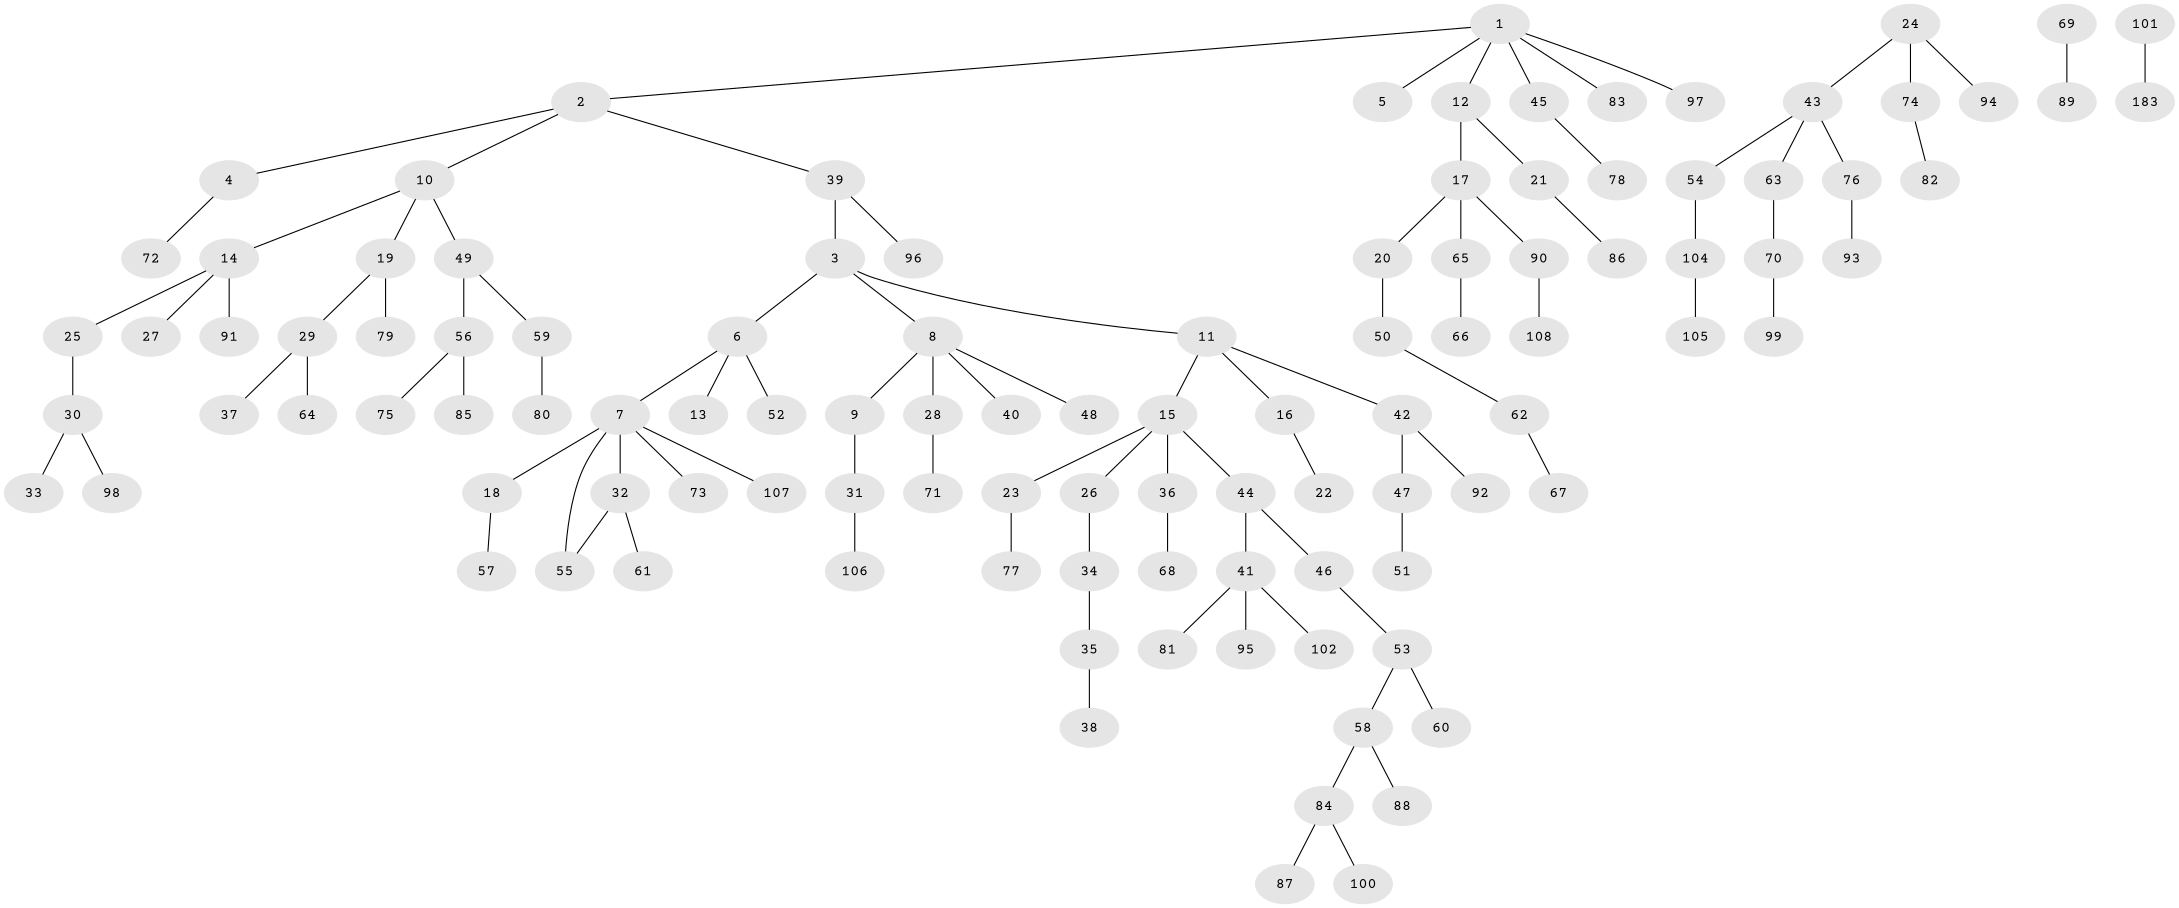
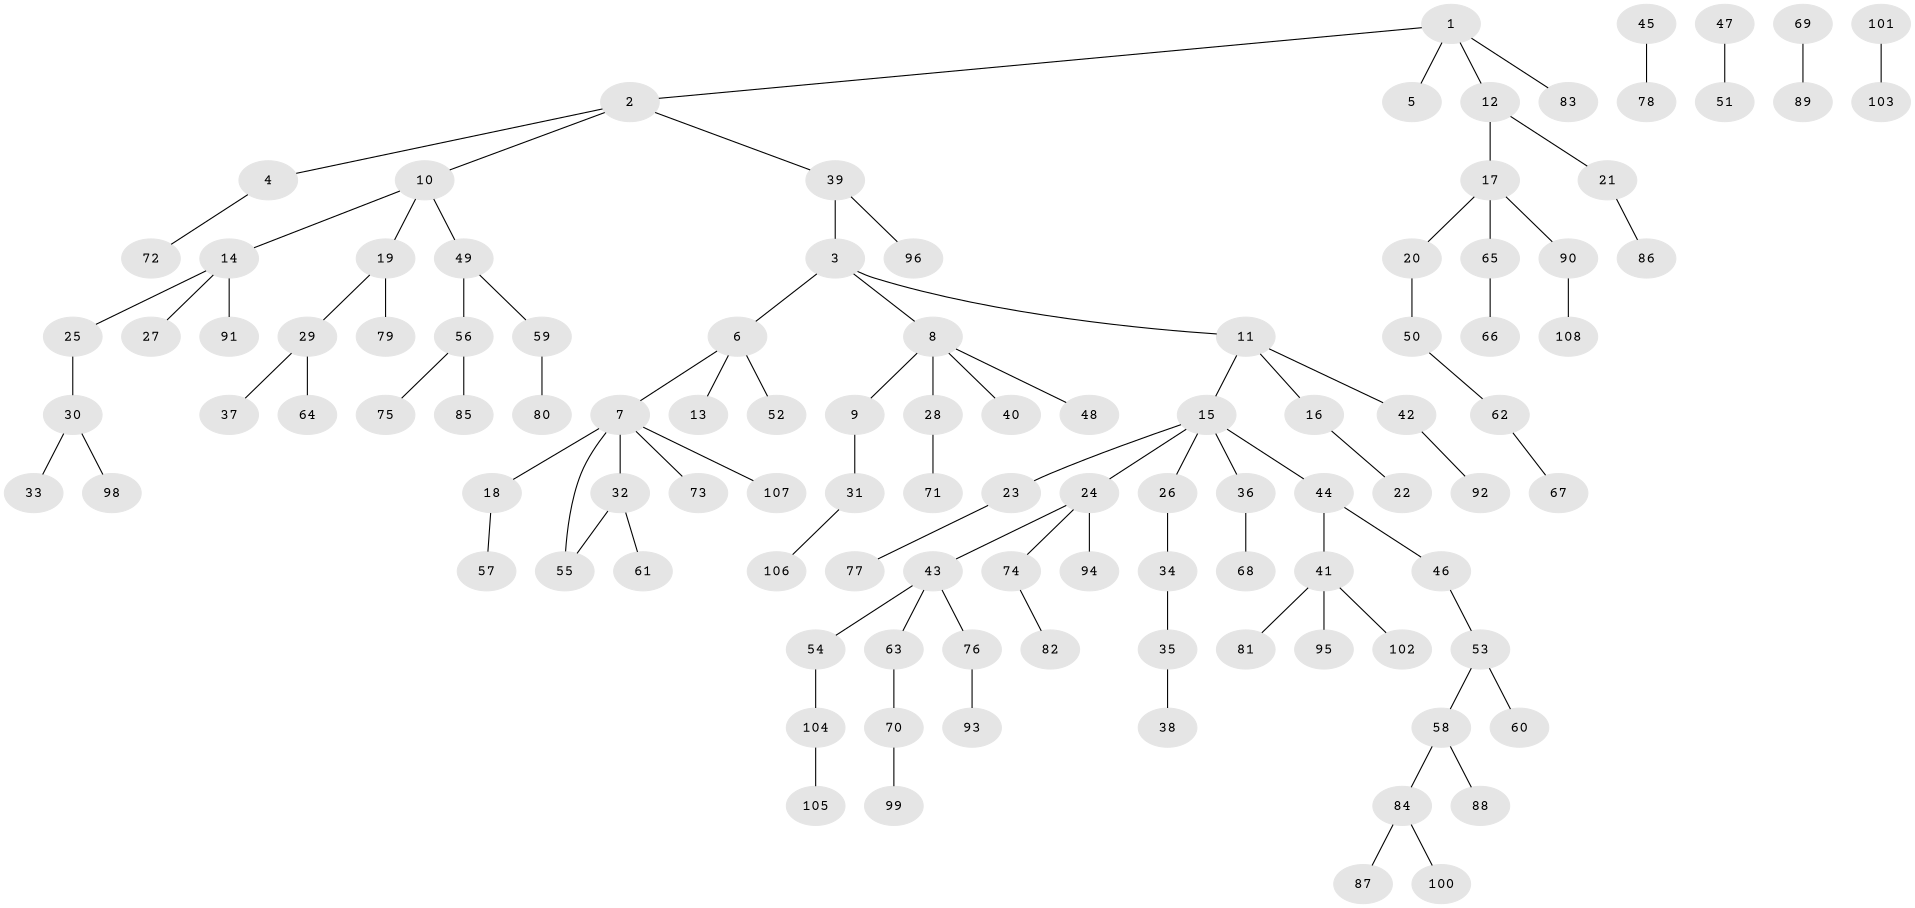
edge "1" -- "45": removed
node "97": removed
node "183": label "183" -> "103"
edge "15" -- "24": added
edge "42" -- "47": removed
